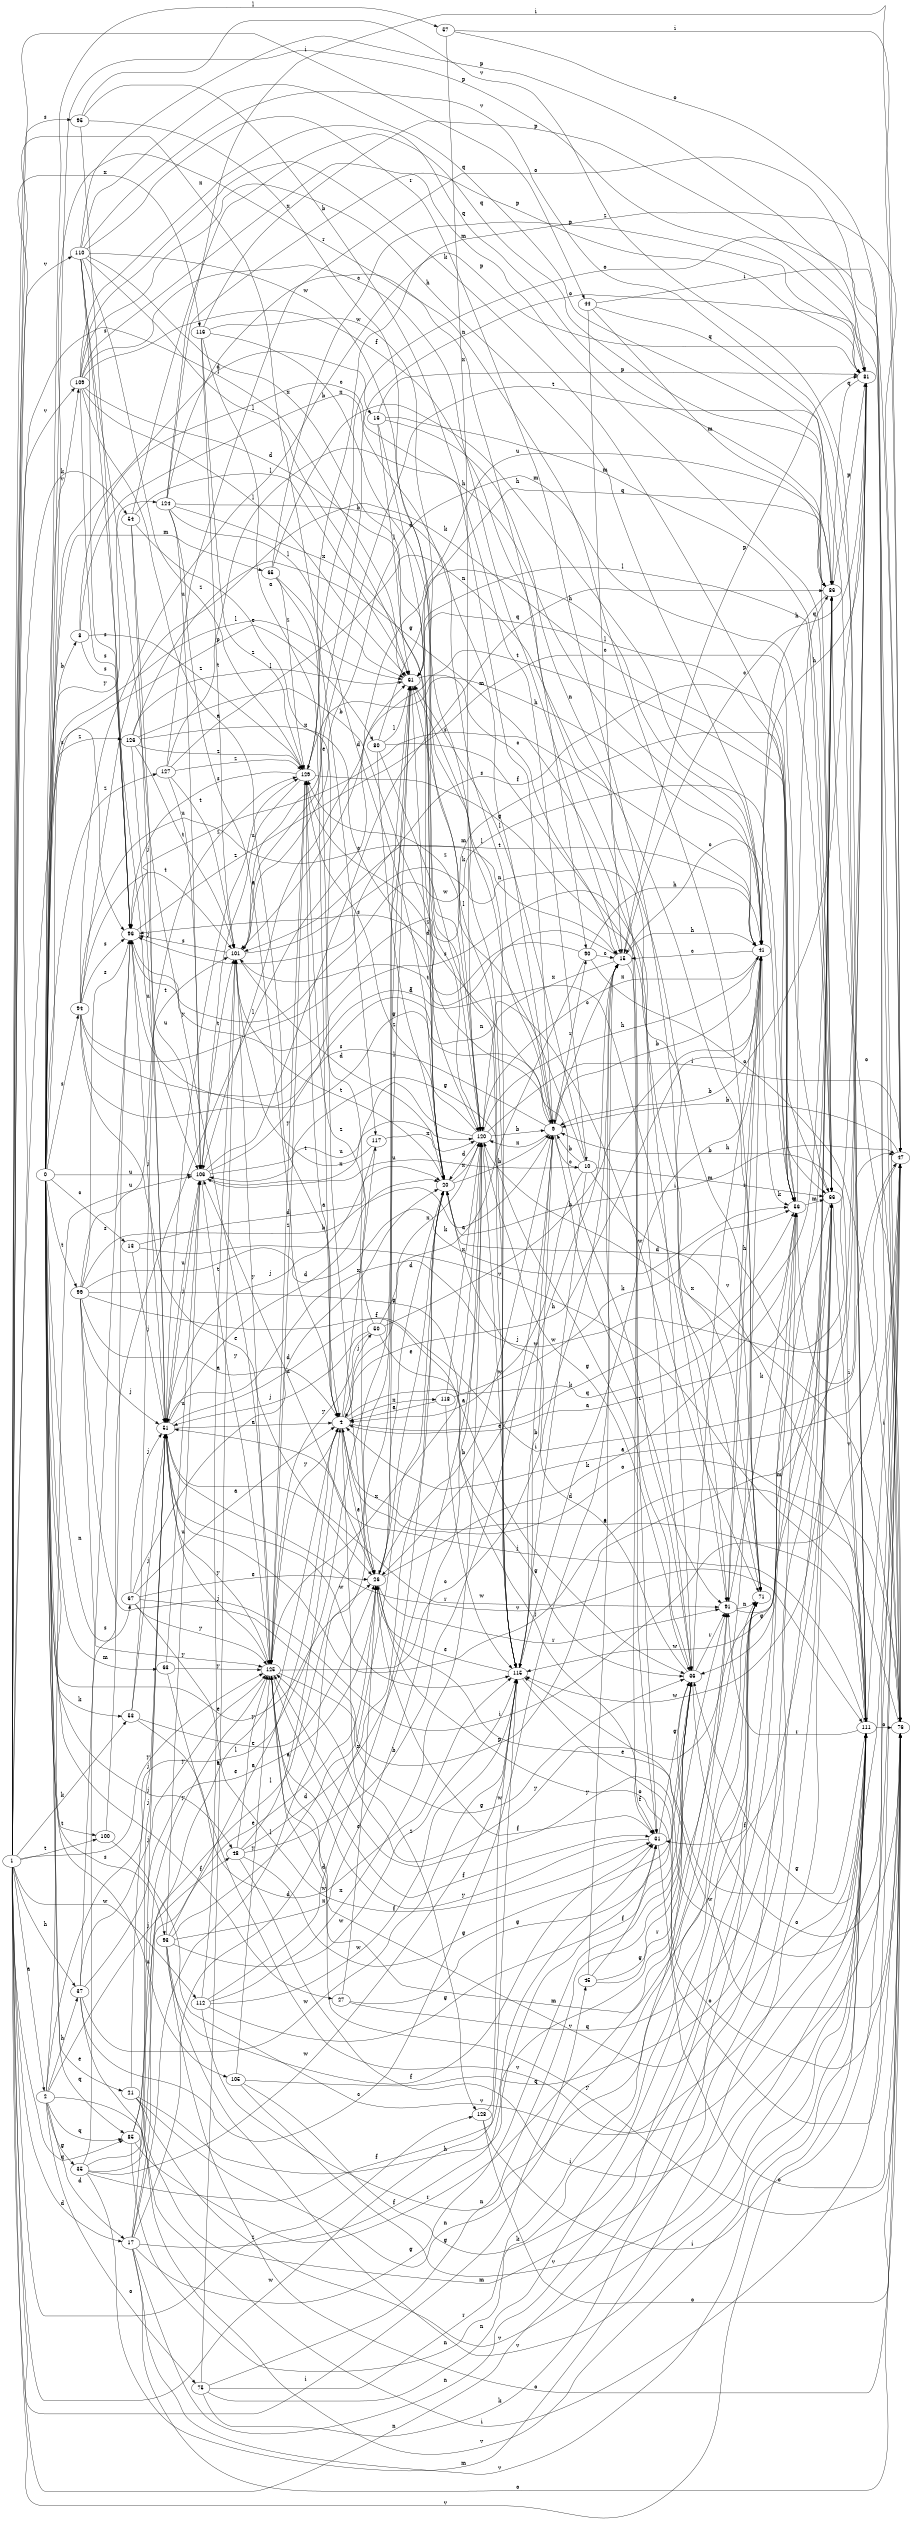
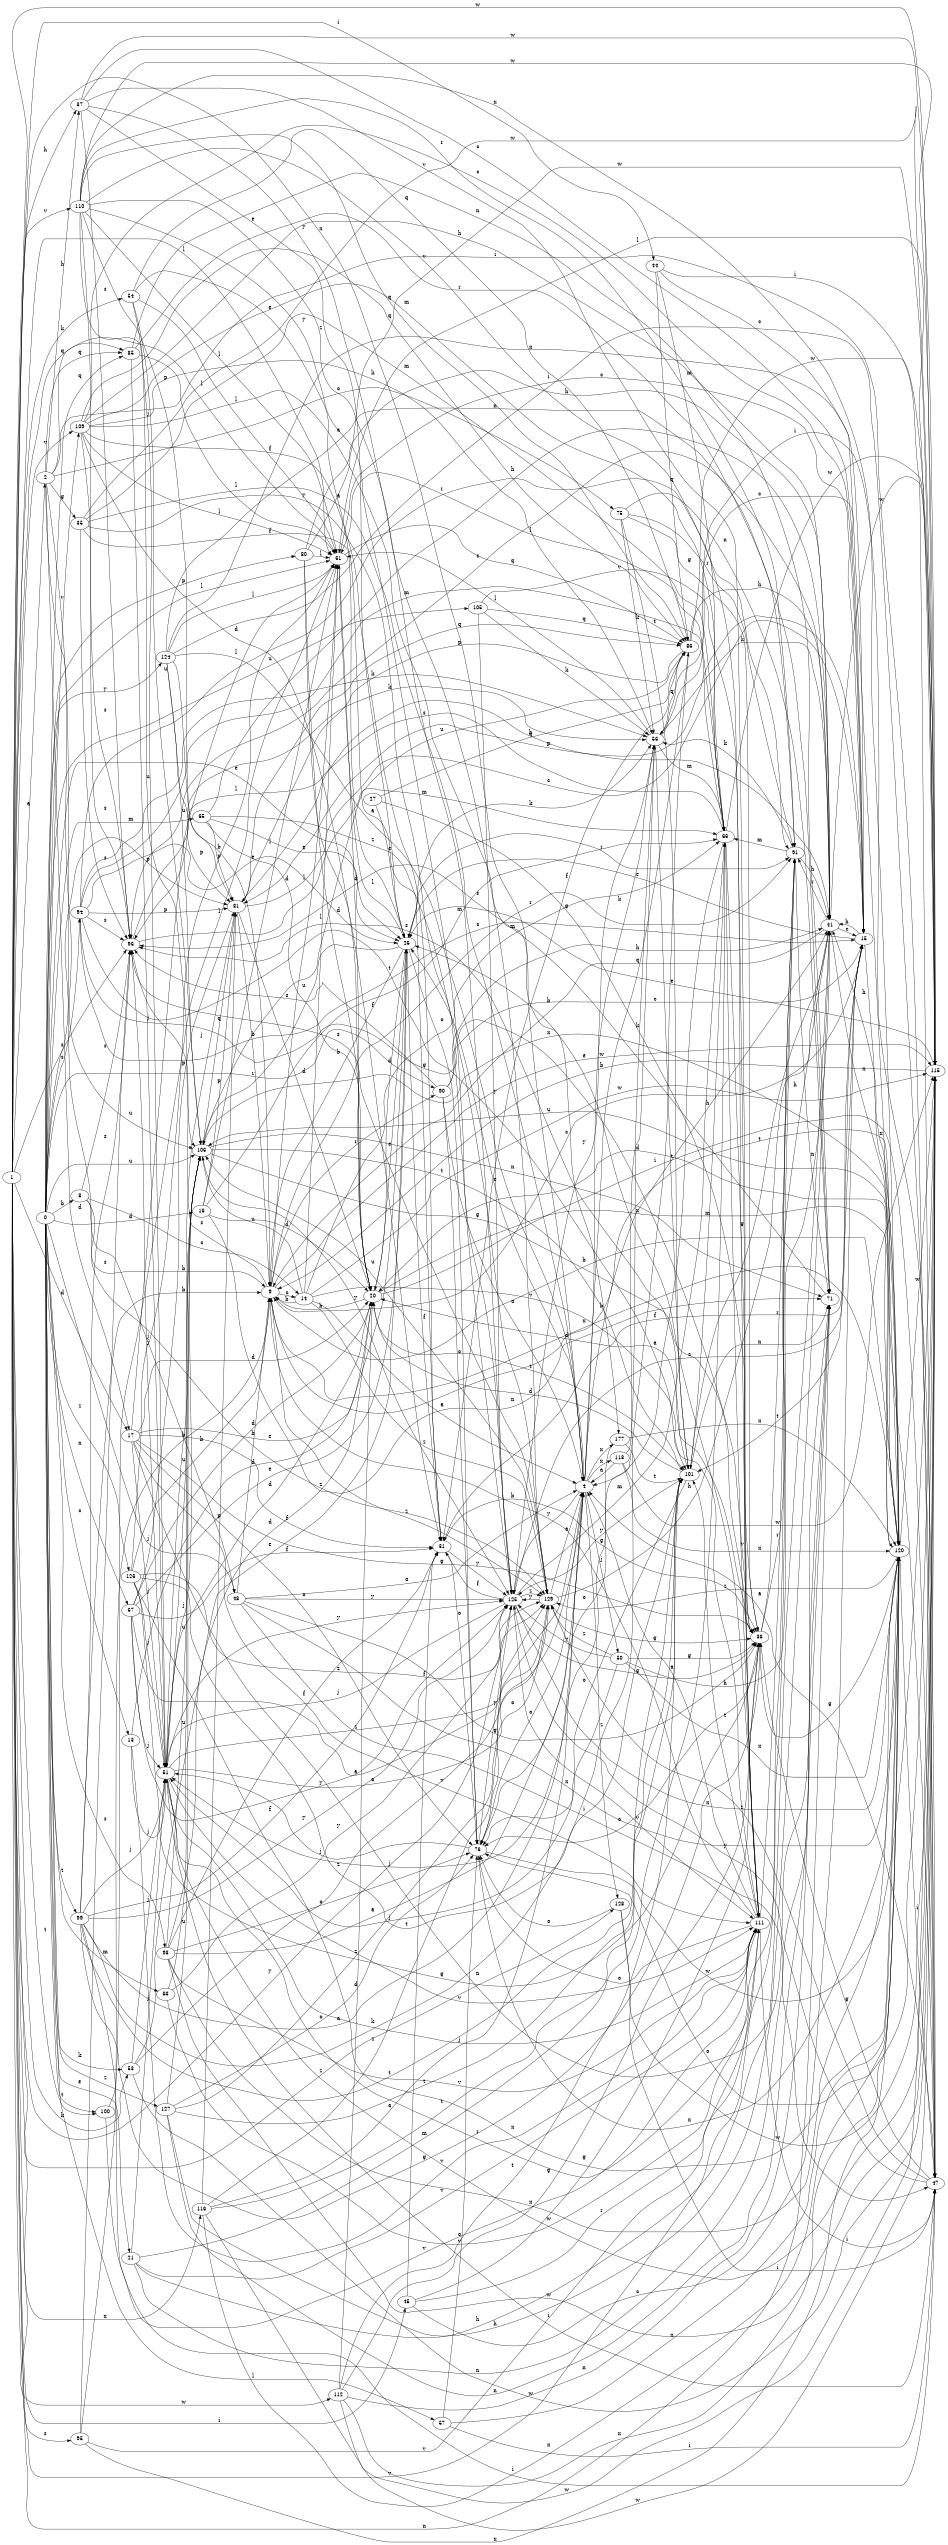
edge "106" -> "86": now "106" -> "81"
node "117": label "117" -> "177"
node "10": label "10" -> "14"
edge "0" -> "27": removed, label "f"
